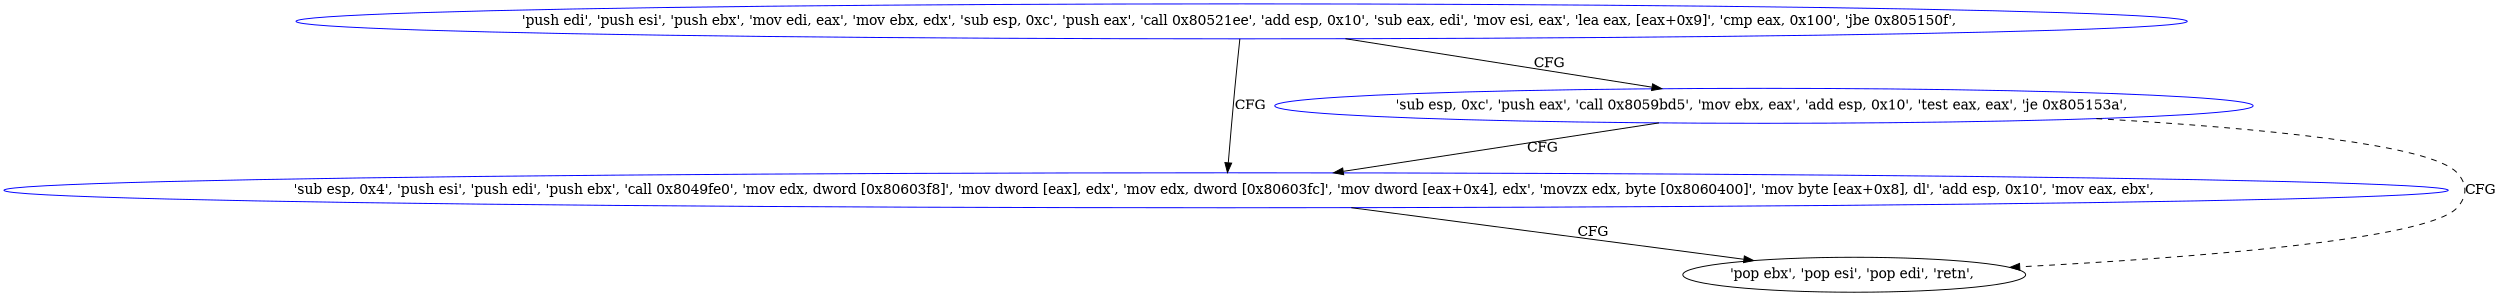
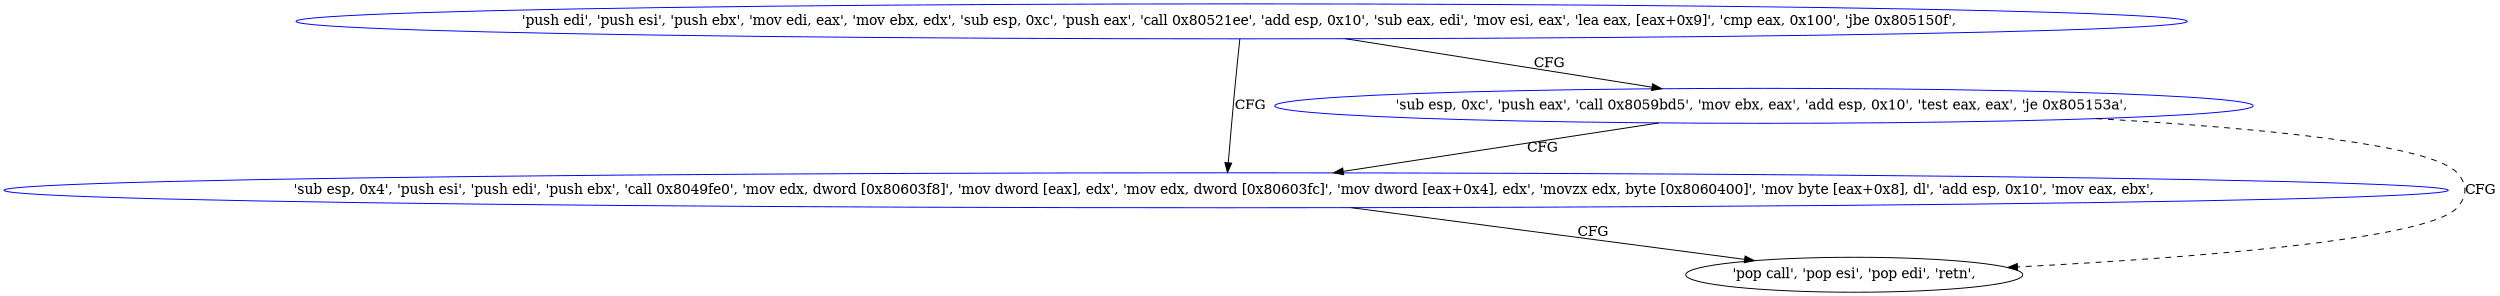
node "'pop ebx', 'pop esi', 'pop edi', 'retn',": label "'pop ebx', 'pop esi', 'pop edi', 'retn'," -> "'pop call', 'pop esi', 'pop edi', 'retn',"
